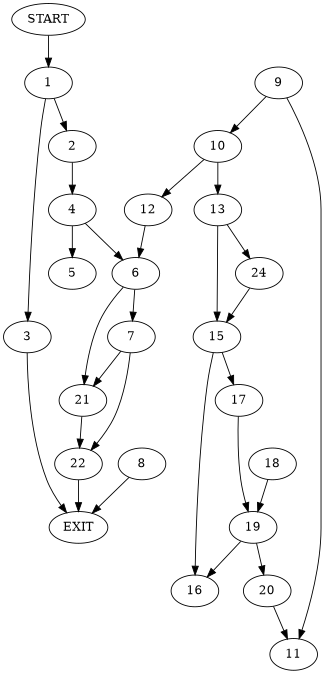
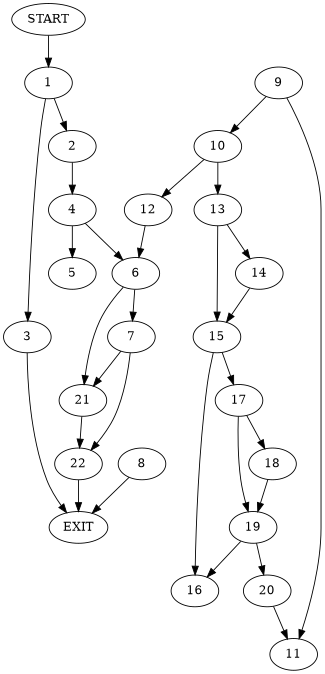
node "24": label "24" -> "14"
edge "17" -> "18": added
